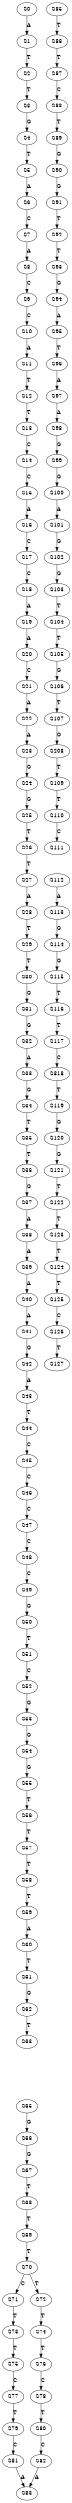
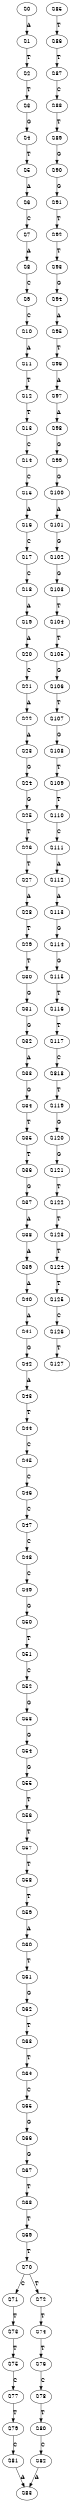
node "S208": label "S208" -> "S108"
edge "S111" -> "S112": added, label "A"
node "S64": added
